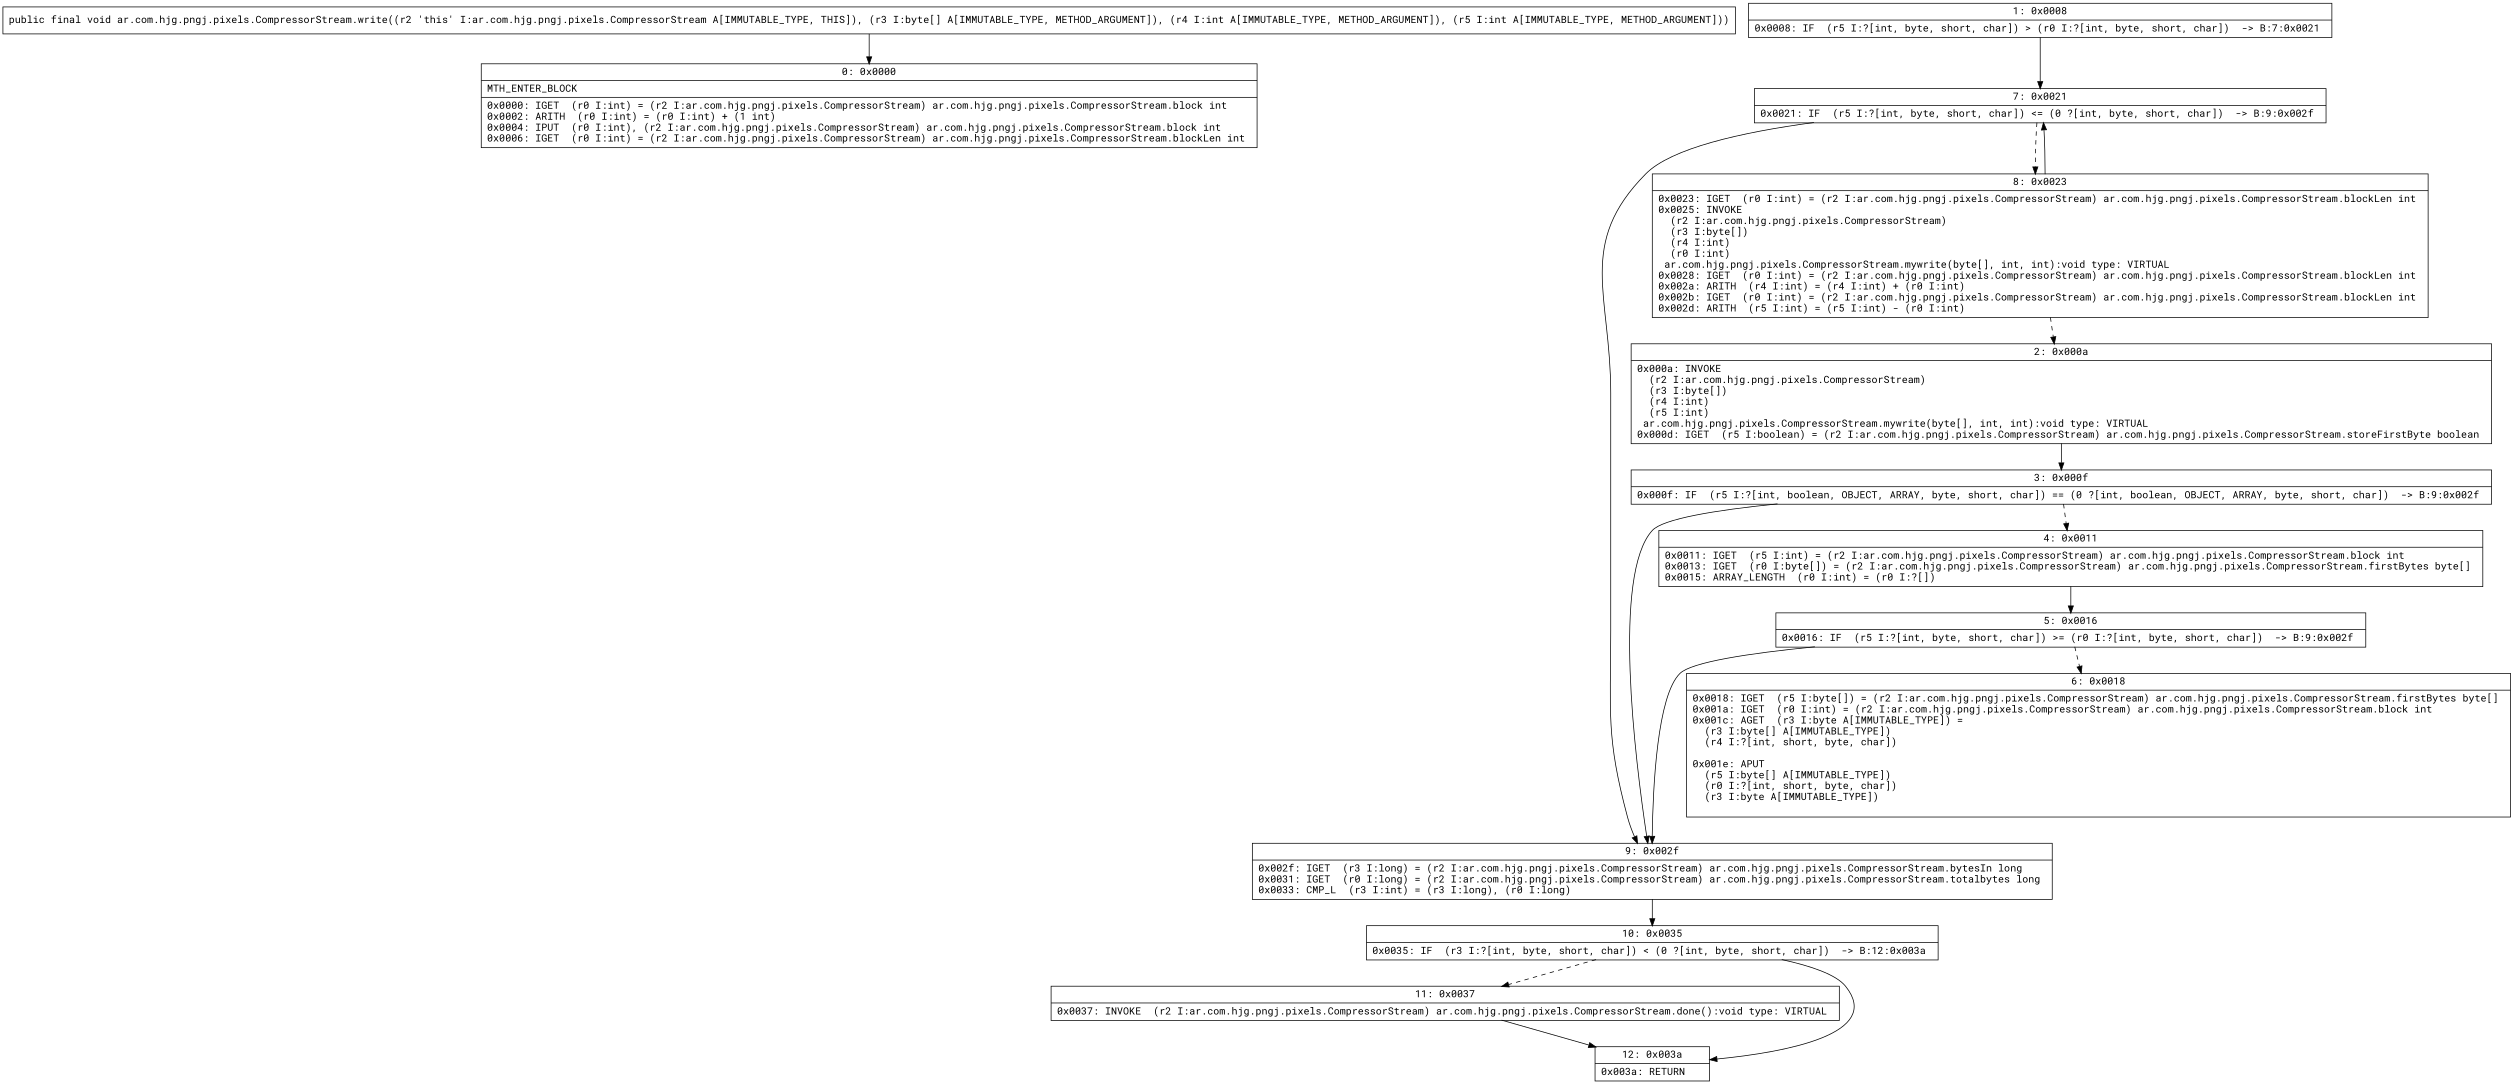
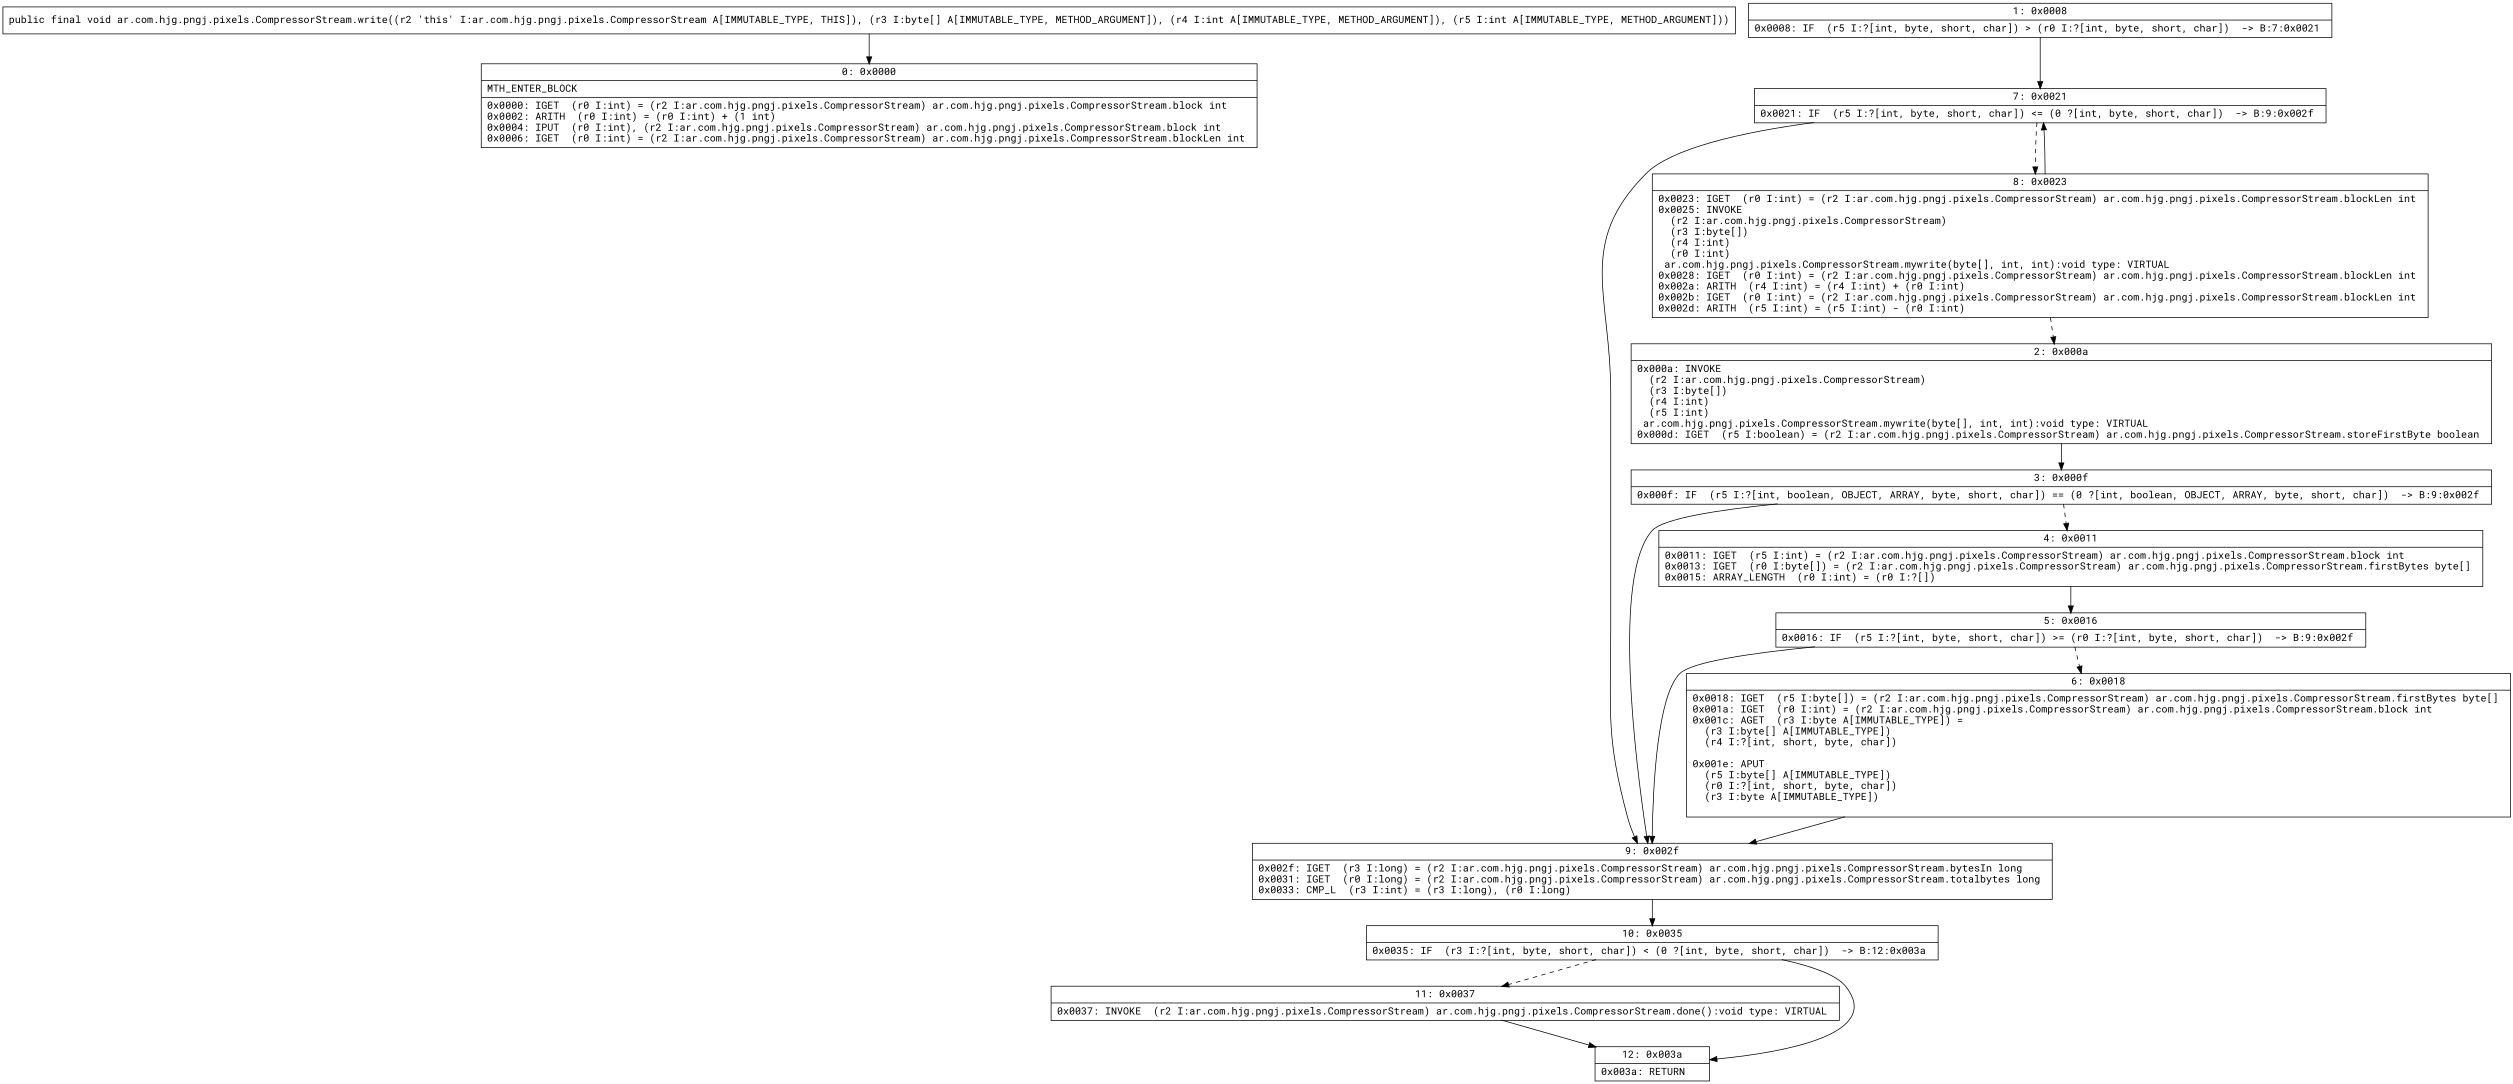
edge "6: 0x0018" -> "9: 0x002f": added
